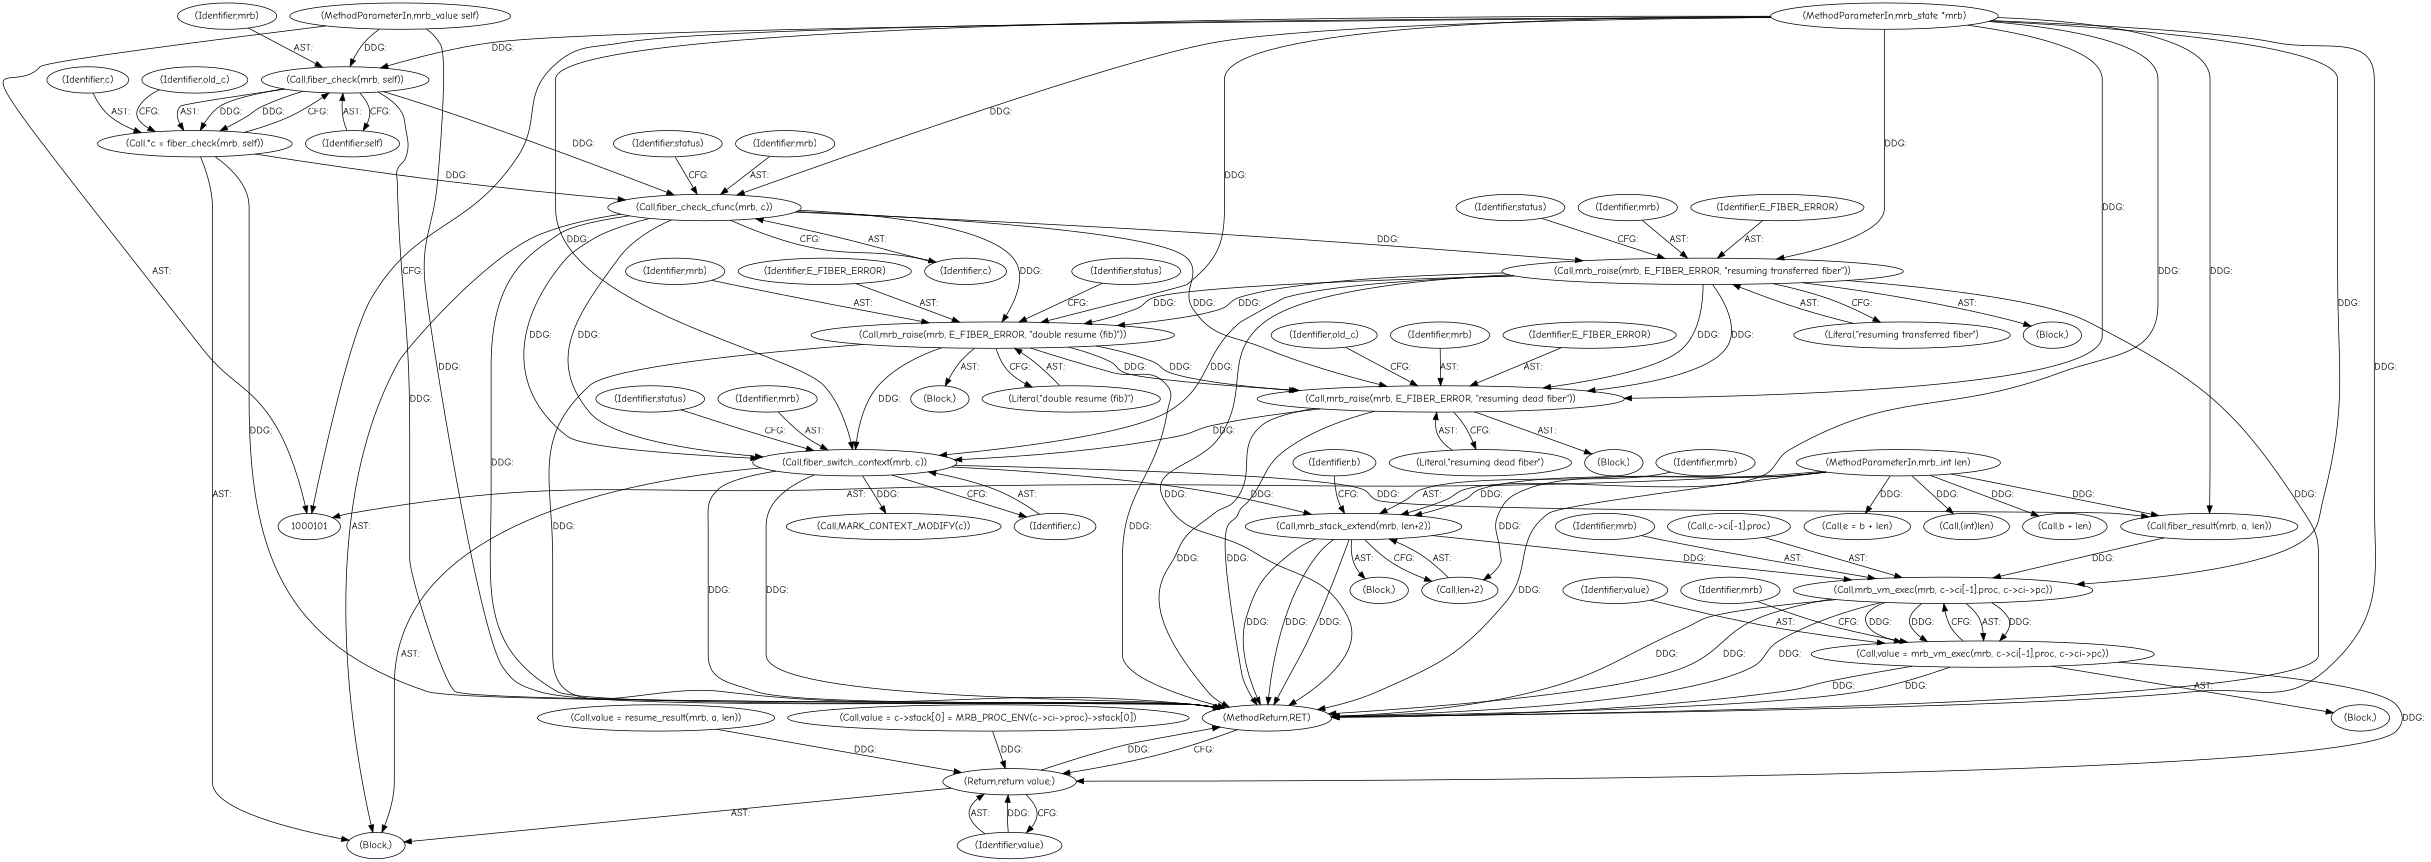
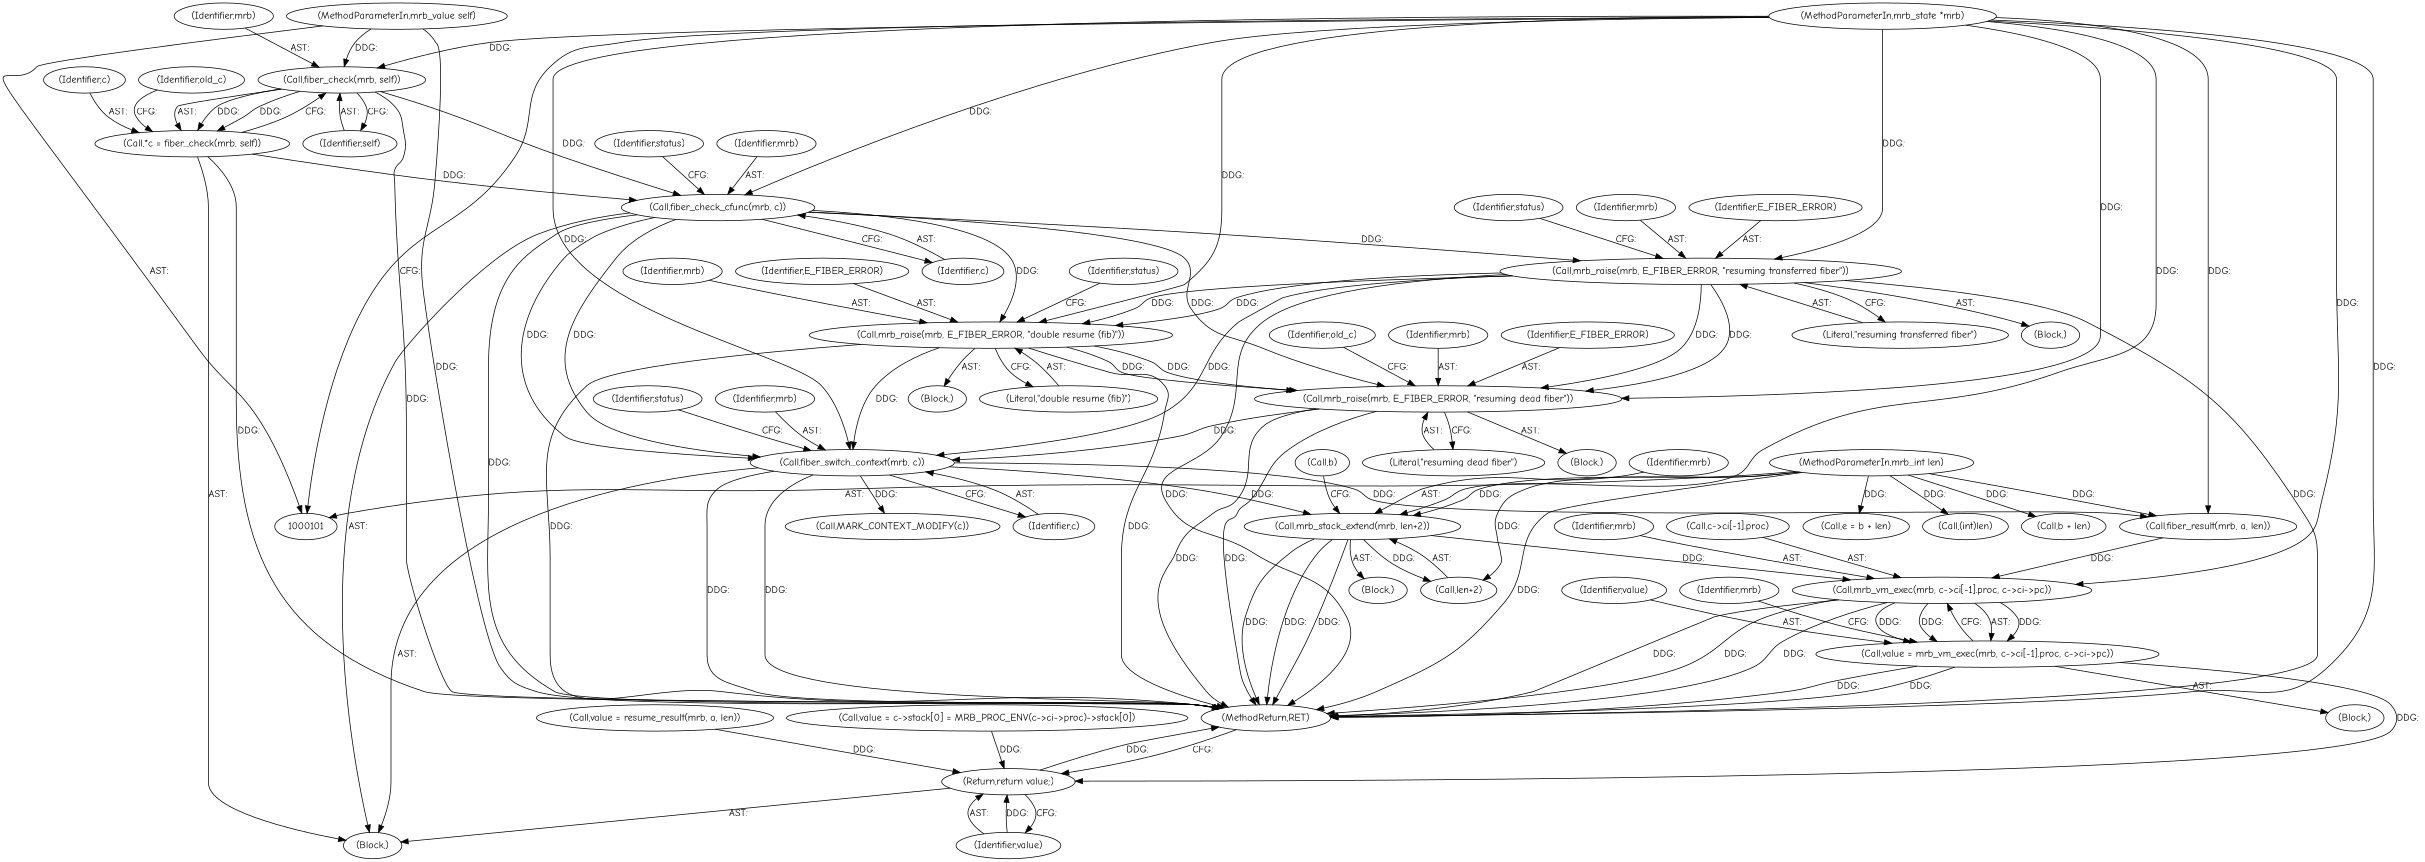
node "(Identifier,b)": label "(Identifier,b)" -> "(Call,b)"
edge "(Call,mrb_stack_extend(mrb, len+2))" -> "(Call,len+2)": label "CFG: " -> "DDG: "
